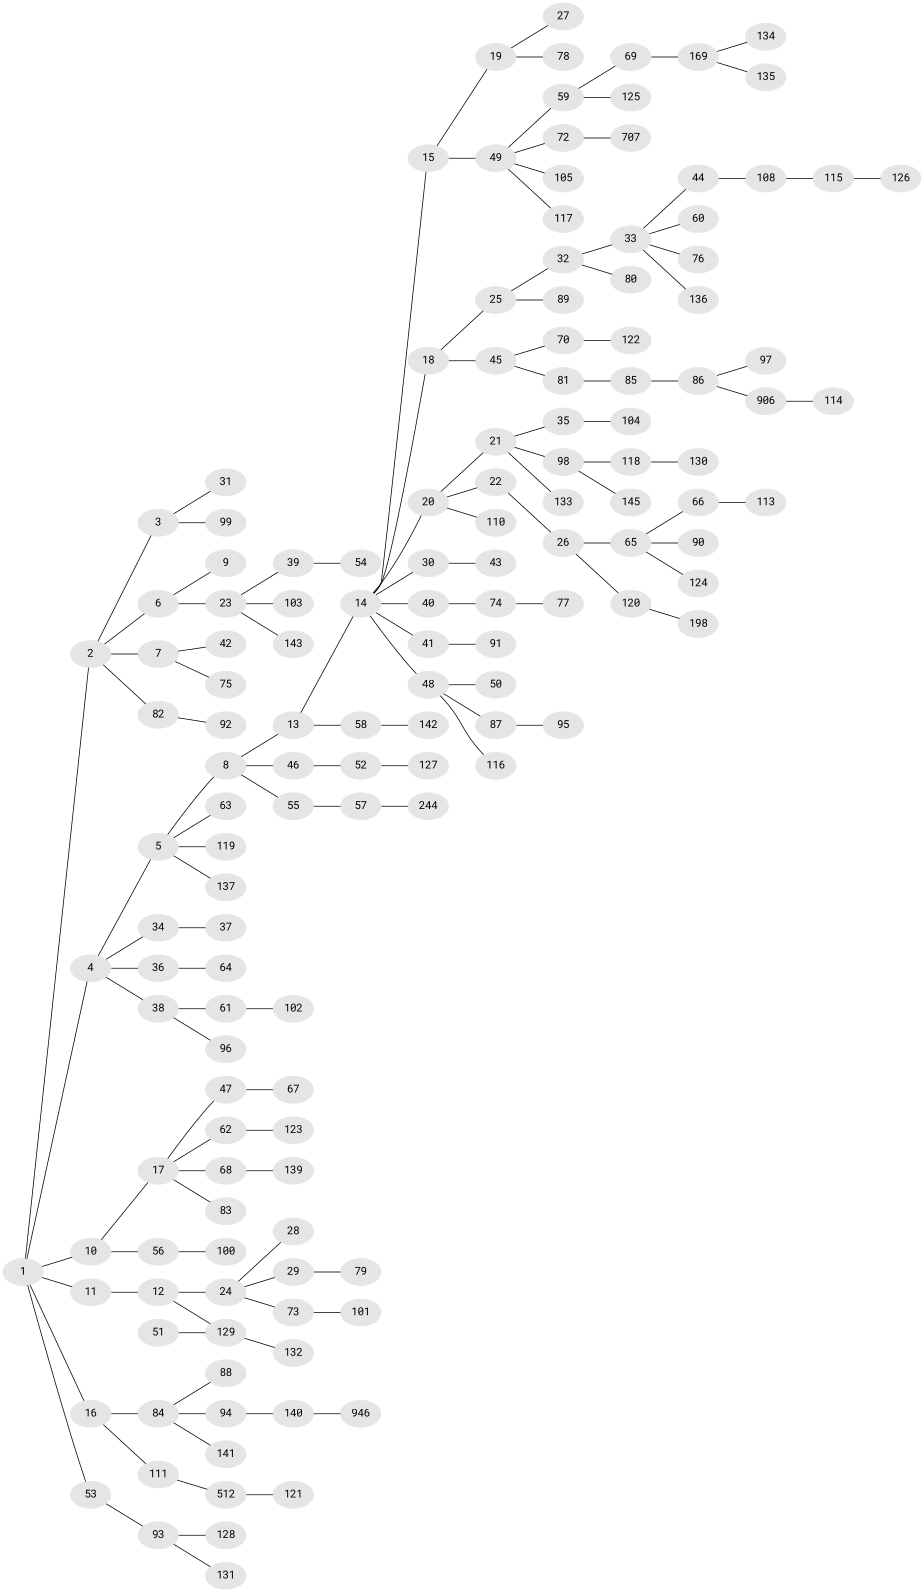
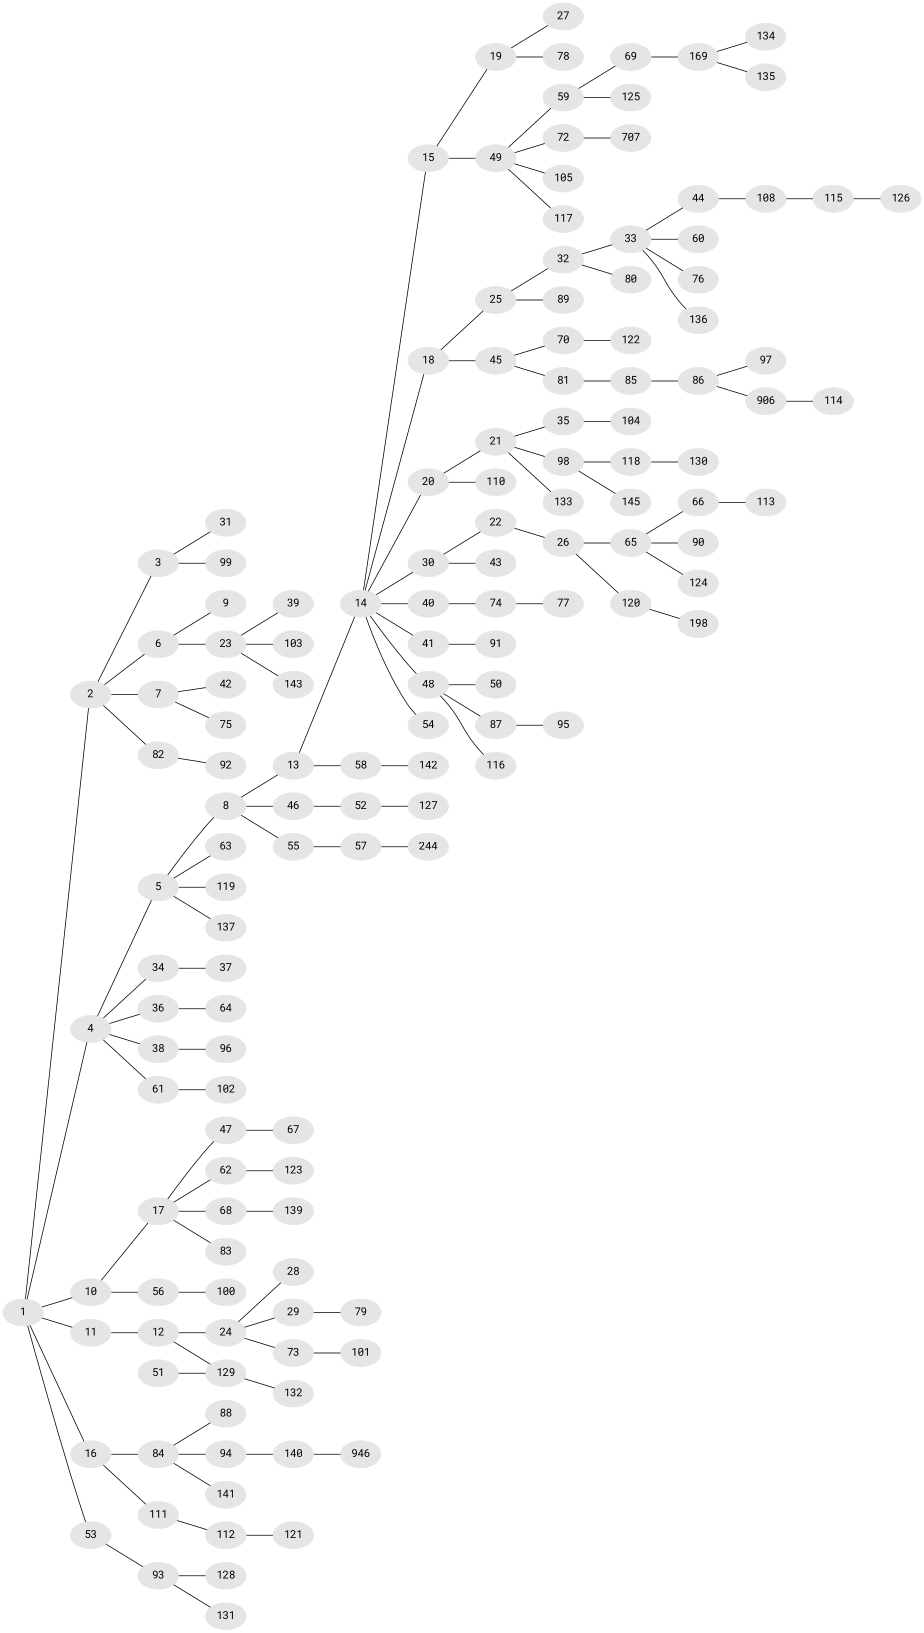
edge "22" -- "20": now "22" -- "30"
edge "39" -- "54": now "14" -- "54"
edge "38" -- "61": now "4" -- "61"
node "512": label "512" -> "112"
